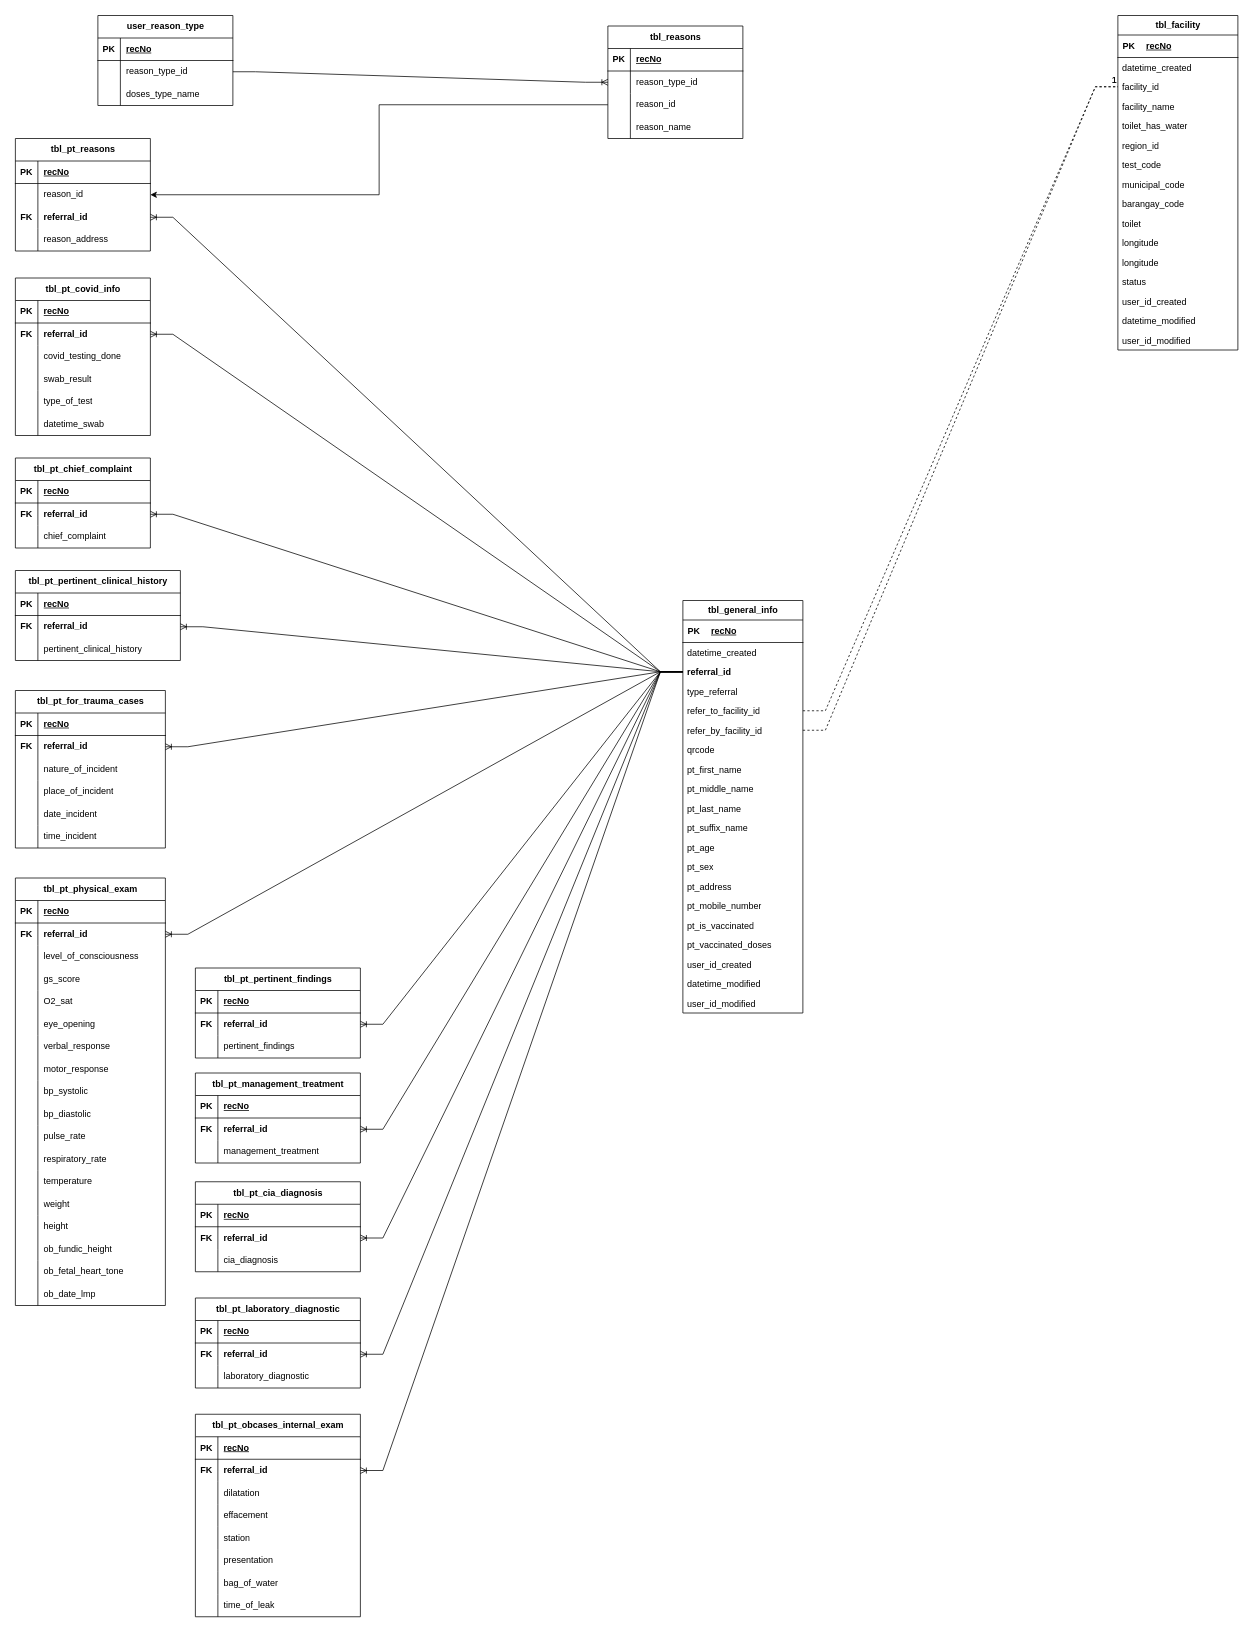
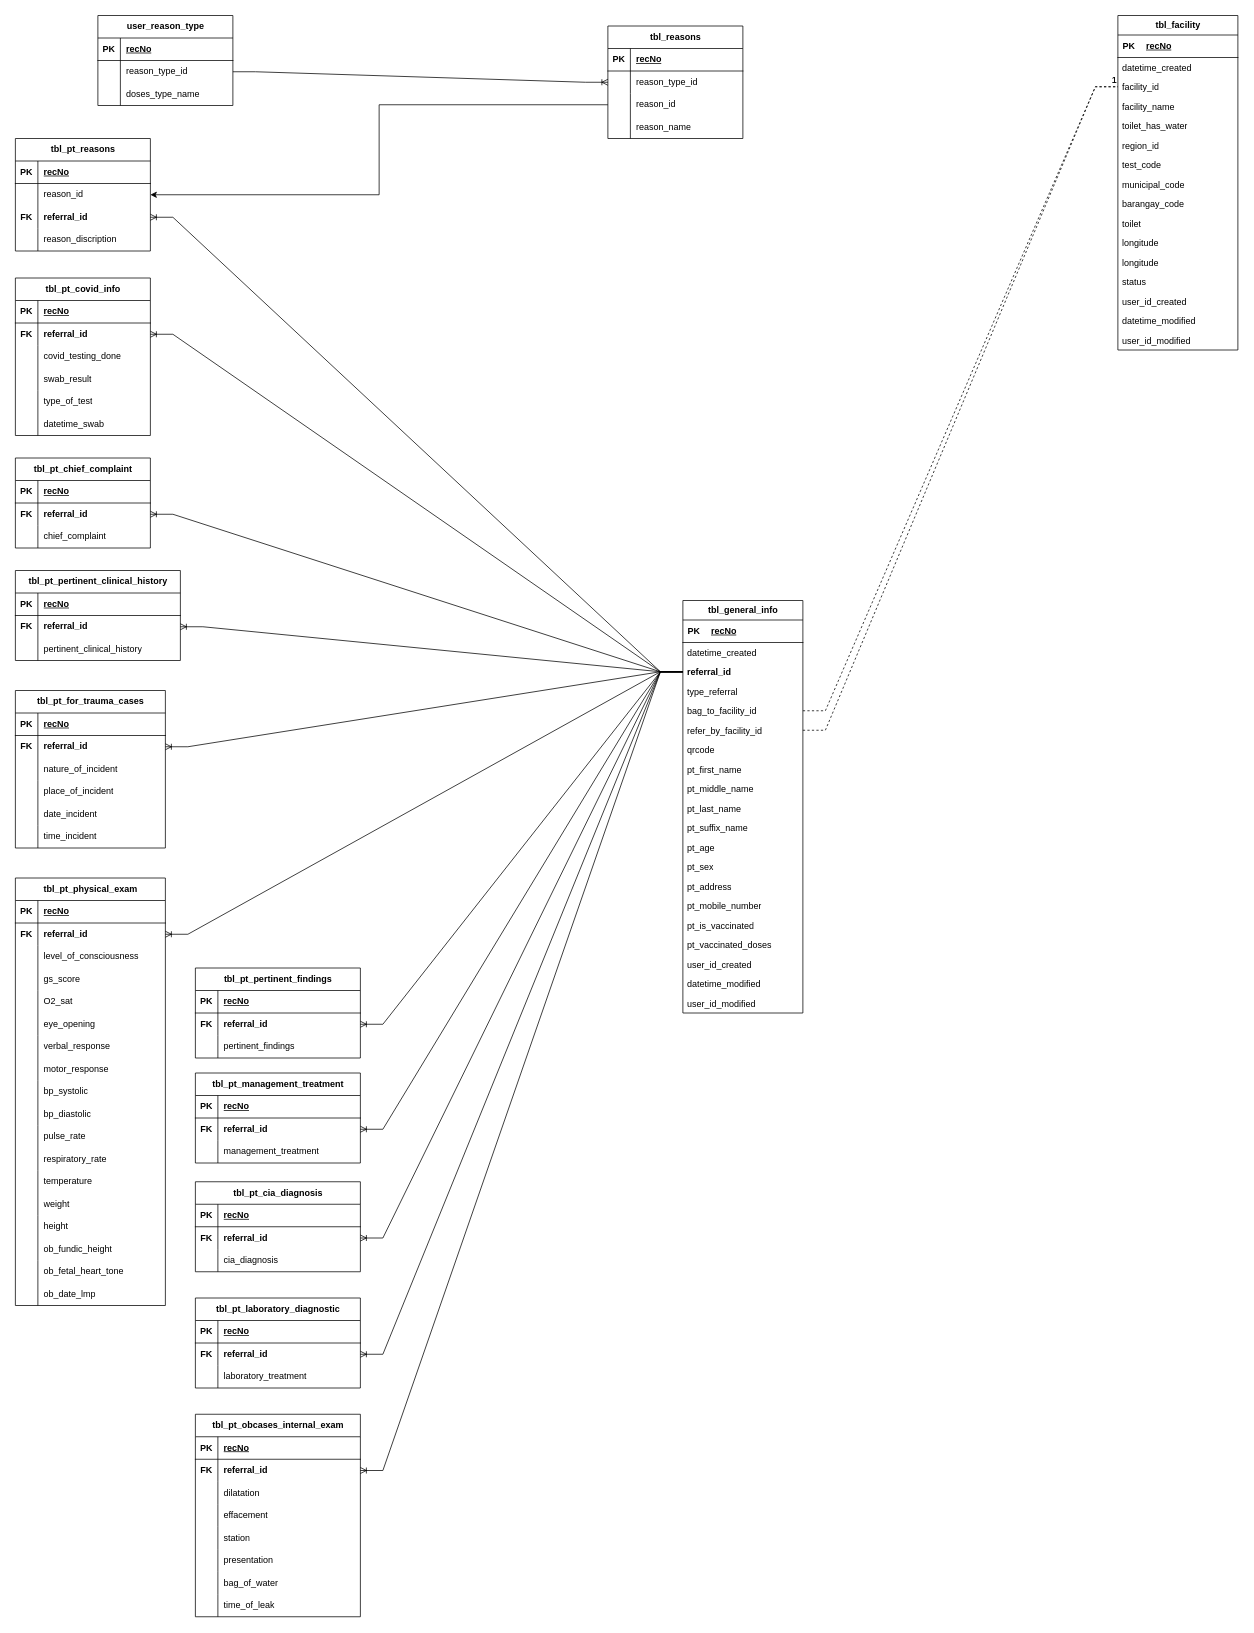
node "reason_address": label "reason_address" -> "reason_discription"
node "refer_to_facility_id": label "refer_to_facility_id" -> "bag_to_facility_id"
node "laboratory_diagnostic": label "laboratory_diagnostic" -> "laboratory_treatment"
